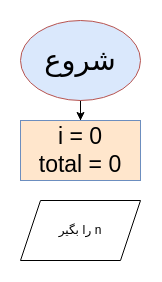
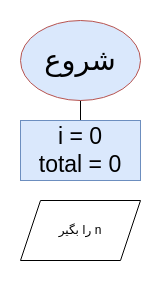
edge "شروع" -> "i = 0 total = 0": arrowhead classic -> none
node "i = 0 total = 0": fillcolor #ffe6cc -> #dae8fc
